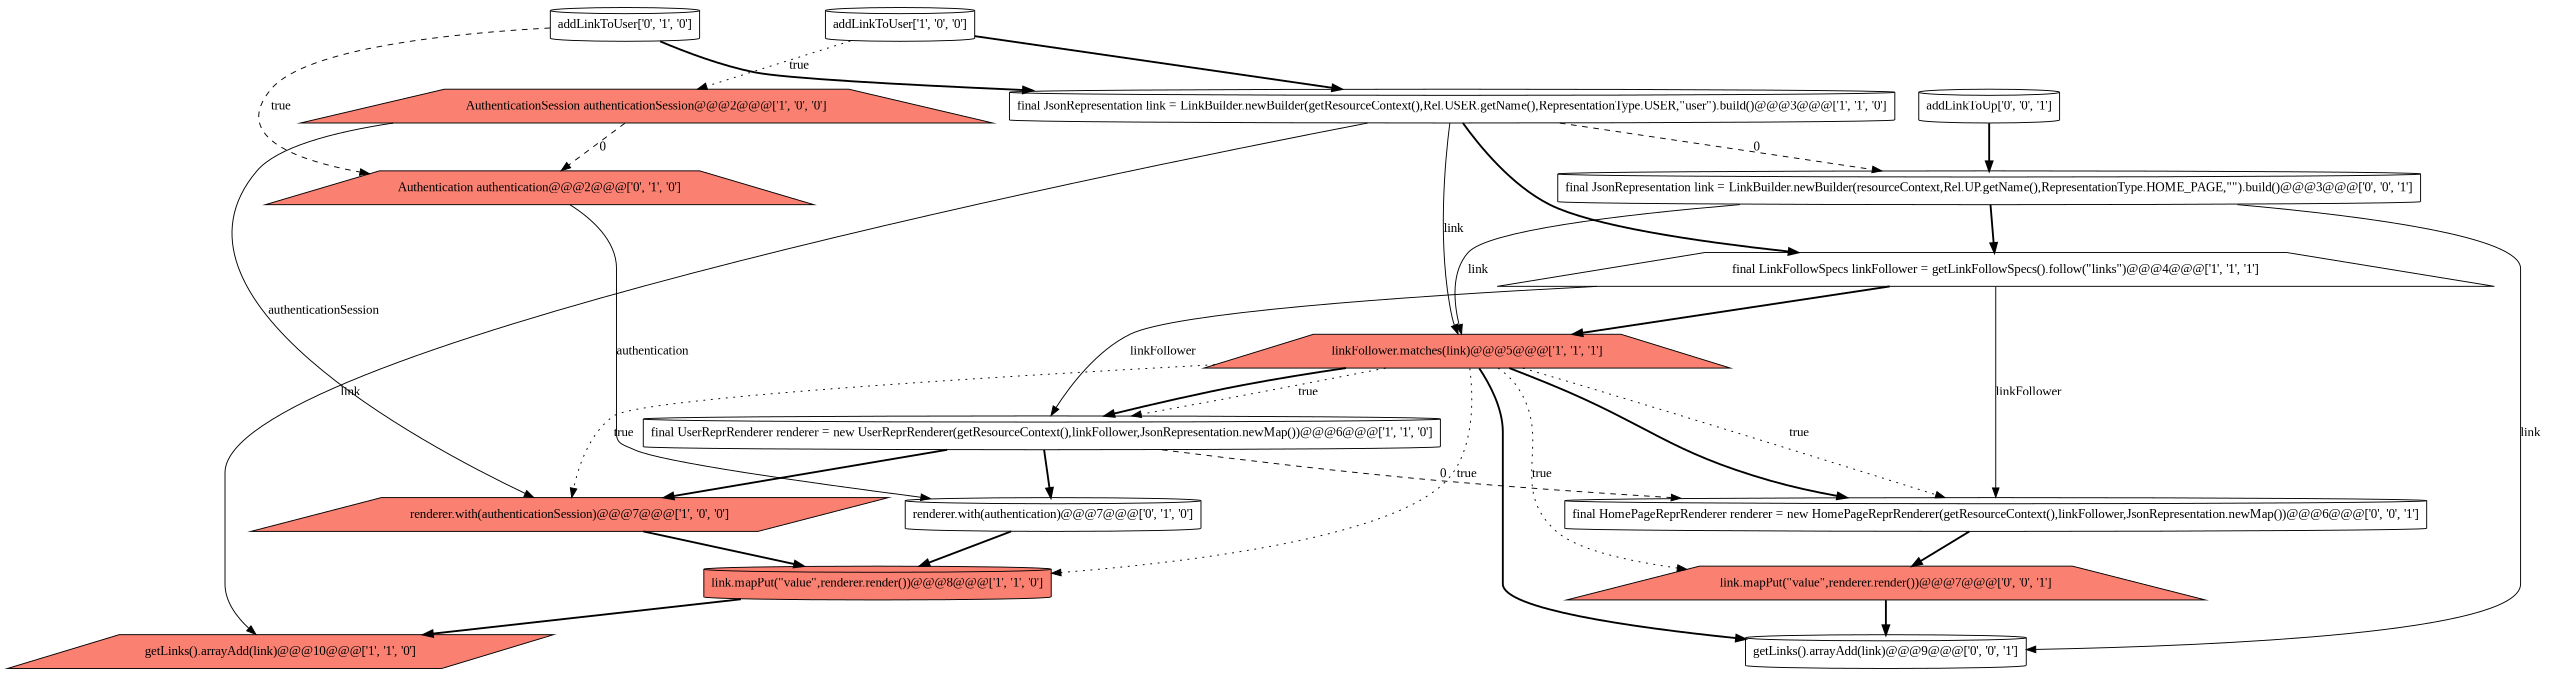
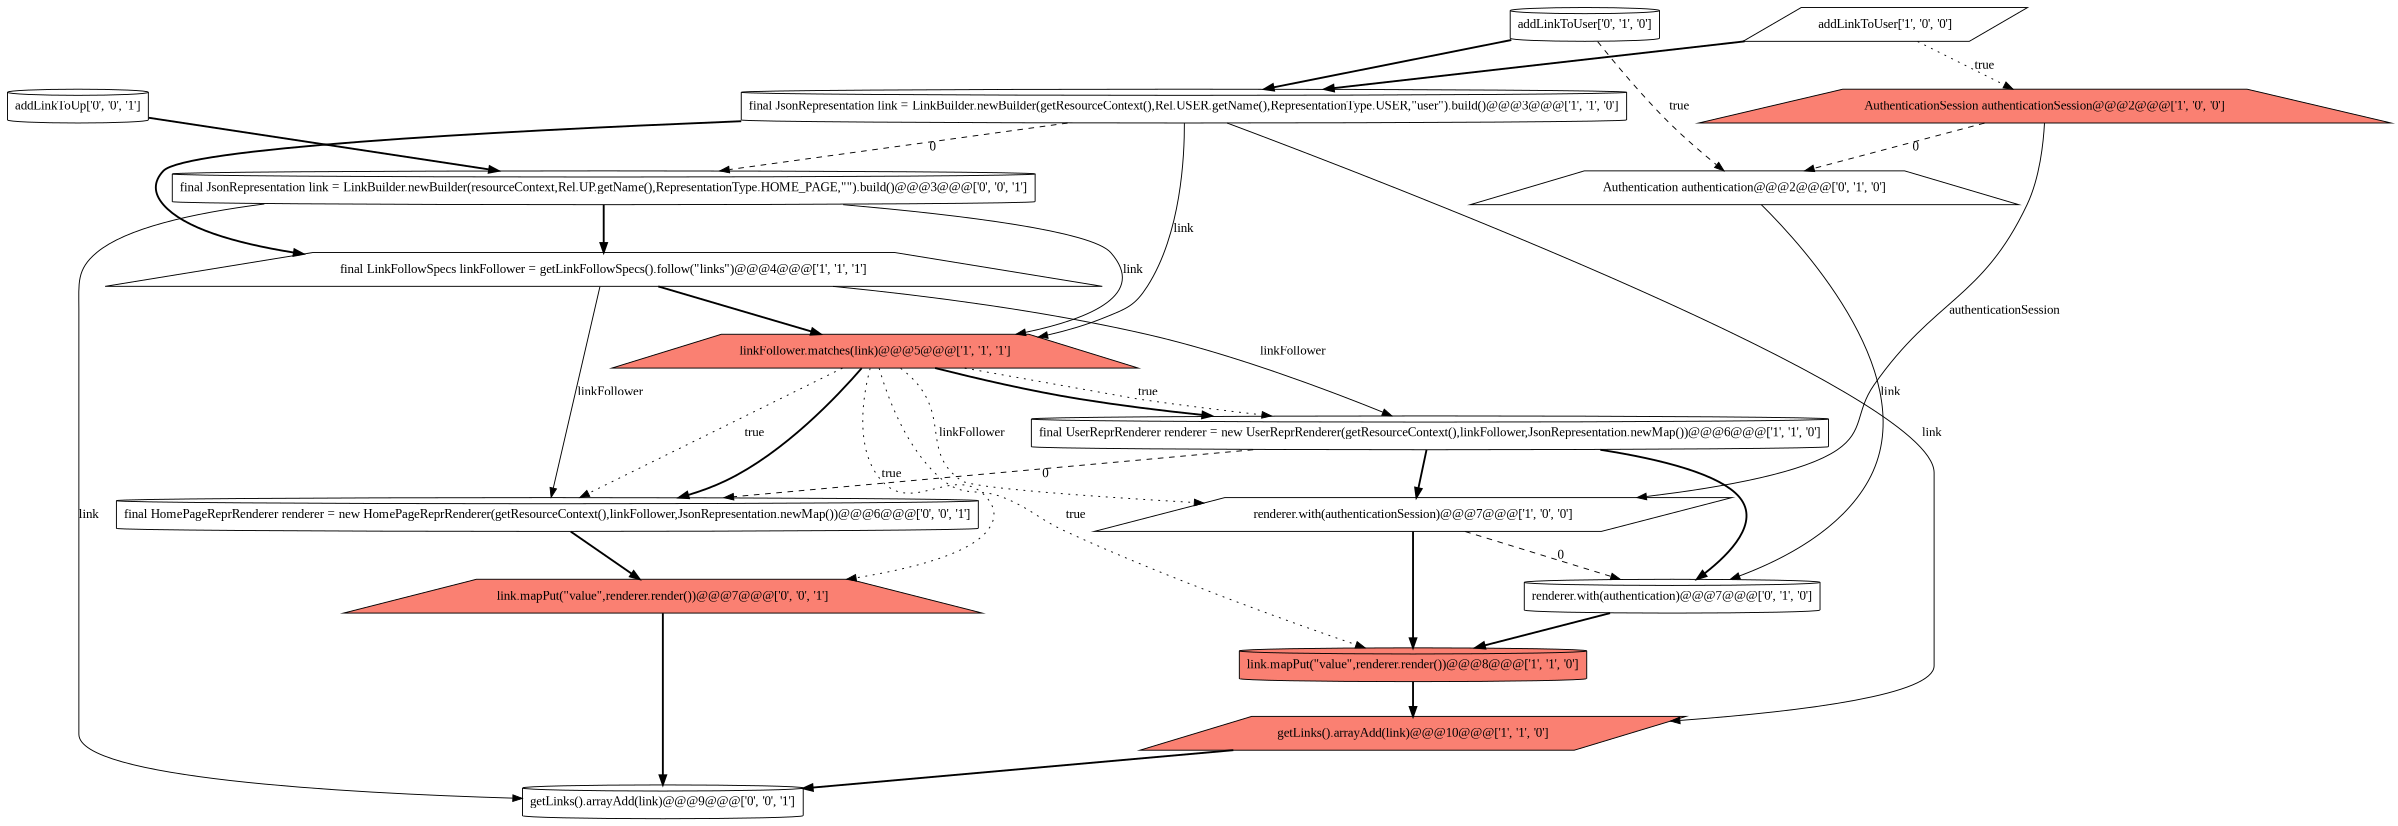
node "addLinkToUser['1', '0', '0']": shape cylinder -> parallelogram
node "Authentication authentication@@@2@@@['0', '1', '0']": fillcolor salmon -> white
edge "Authentication authentication@@@2@@@['0', '1', '0']" -> "renderer.with(authentication)@@@7@@@['0', '1', '0']": label "authentication" -> "link"
edge "linkFollower.matches(link)@@@5@@@['1', '1', '1']" -> "renderer.with(authenticationSession)@@@7@@@['1', '0', '0']": label "true" -> "linkFollower"
node "renderer.with(authenticationSession)@@@7@@@['1', '0', '0']": fillcolor salmon -> white
edge "renderer.with(authenticationSession)@@@7@@@['1', '0', '0']" -> "renderer.with(authentication)@@@7@@@['0', '1', '0']": added, label "0"
edge "linkFollower.matches(link)@@@5@@@['1', '1', '1']" -> "getLinks().arrayAdd(link)@@@9@@@['0', '0', '1']": now "getLinks().arrayAdd(link)@@@10@@@['1', '1', '0']" -> "getLinks().arrayAdd(link)@@@9@@@['0', '0', '1']"
